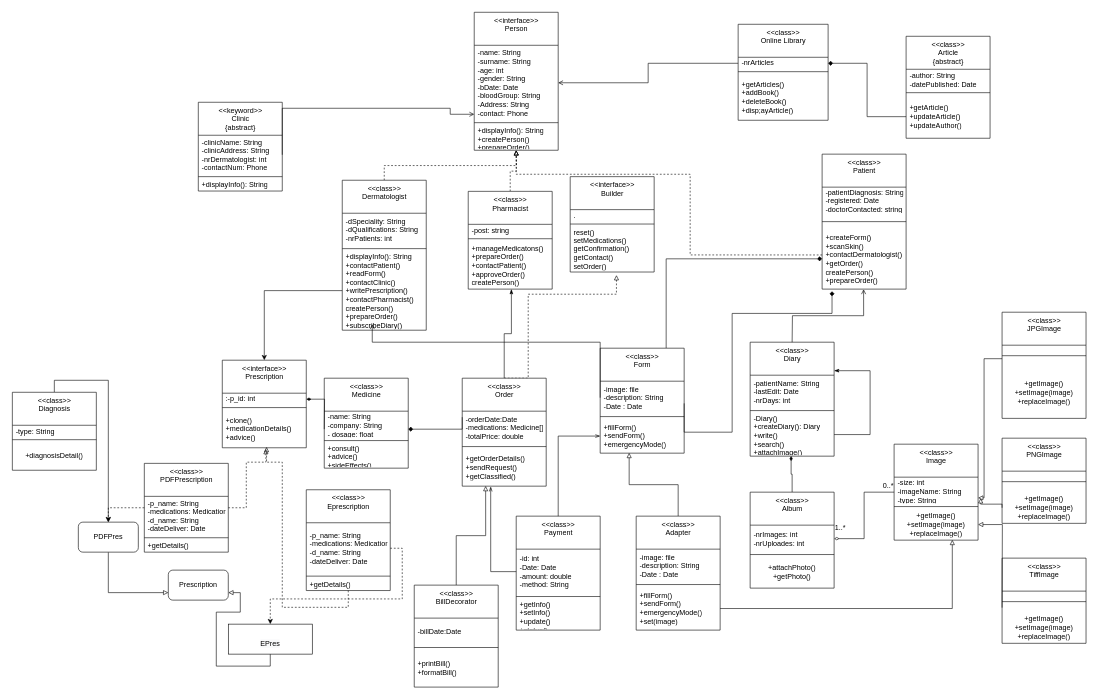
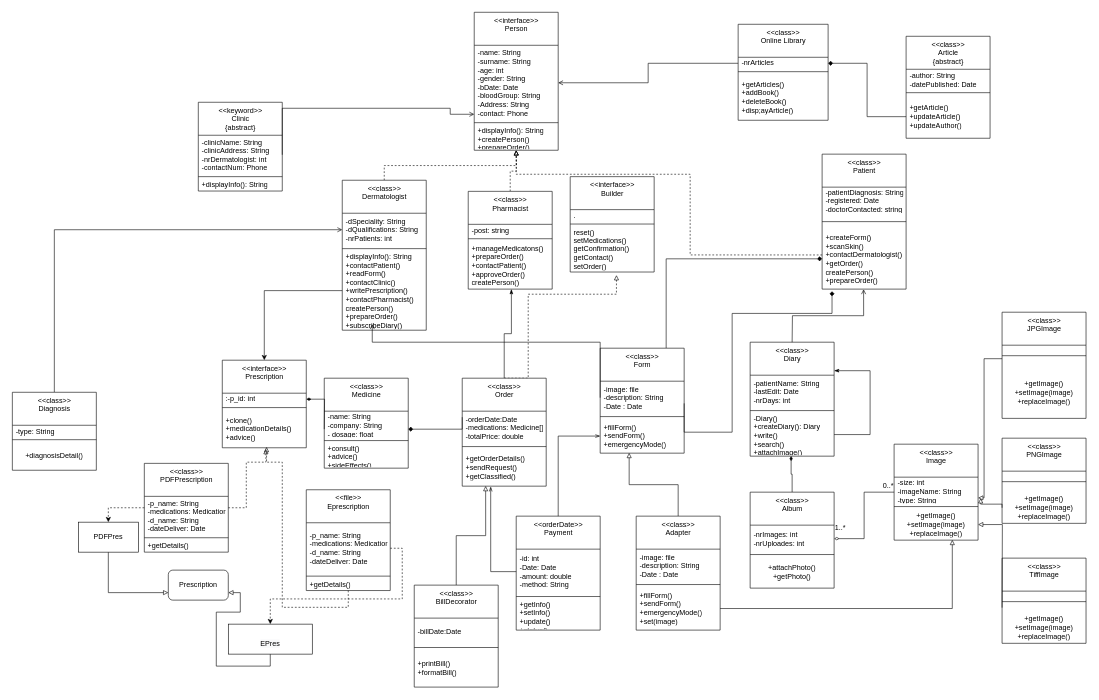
edge "<<class>> Diagnosis" -> "PDFPres": now "<<class>> Diagnosis" -> "-dSpeciality: String -dQualifications: String -nrPatients: int"
node "<<class>> Eprescription": label "<<class>> Eprescription" -> "<<file>> Eprescription"
node "<<class>> Payment": label "<<class>> Payment" -> "<<orderDate>> Payment"
node "PDFPres": shape rounded rectangle -> rectangle
